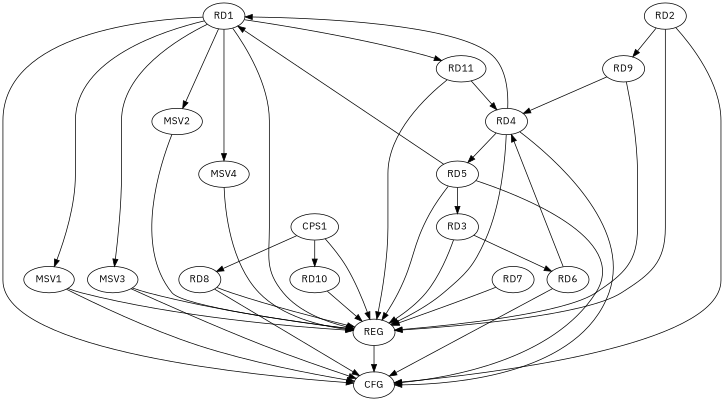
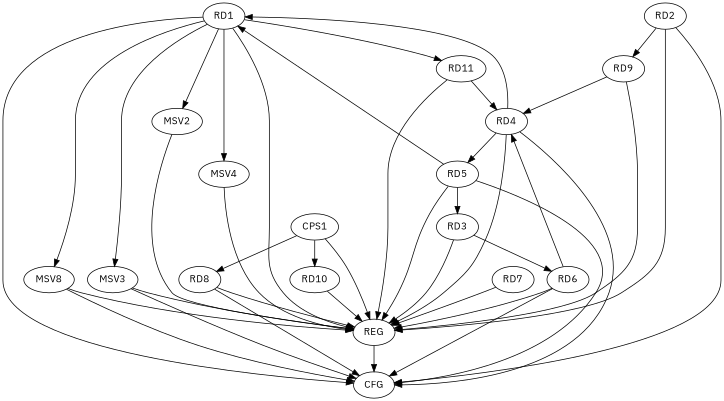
node "MSV1": label "MSV1" -> "MSV8"
edge "RD6" -> "REG": added
